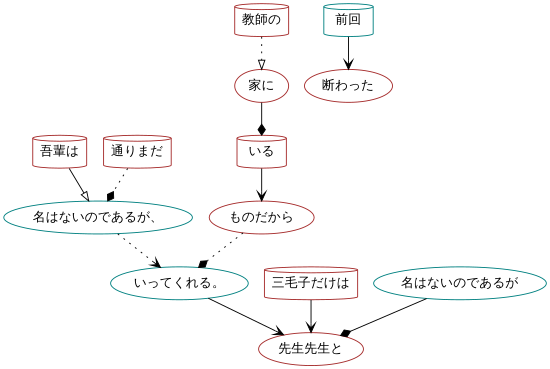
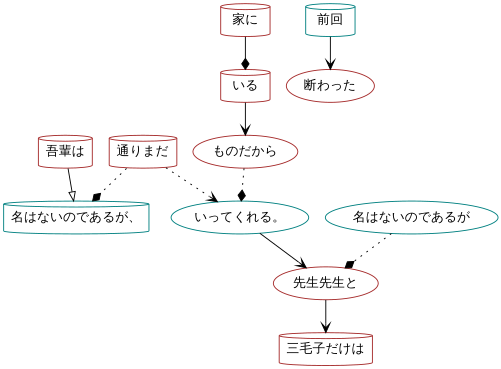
node "教師の": removed
node "家に": shape ellipse -> cylinder
node "名はないのであるが、": shape ellipse -> cylinder
edge "名はないのであるが、" -> "いってくれる。": now "通りまだ" -> "いってくれる。"
edge "三毛子だけは" -> "先生先生と": reversed
edge "名はないのであるが" -> "先生先生と": style solid -> dotted
